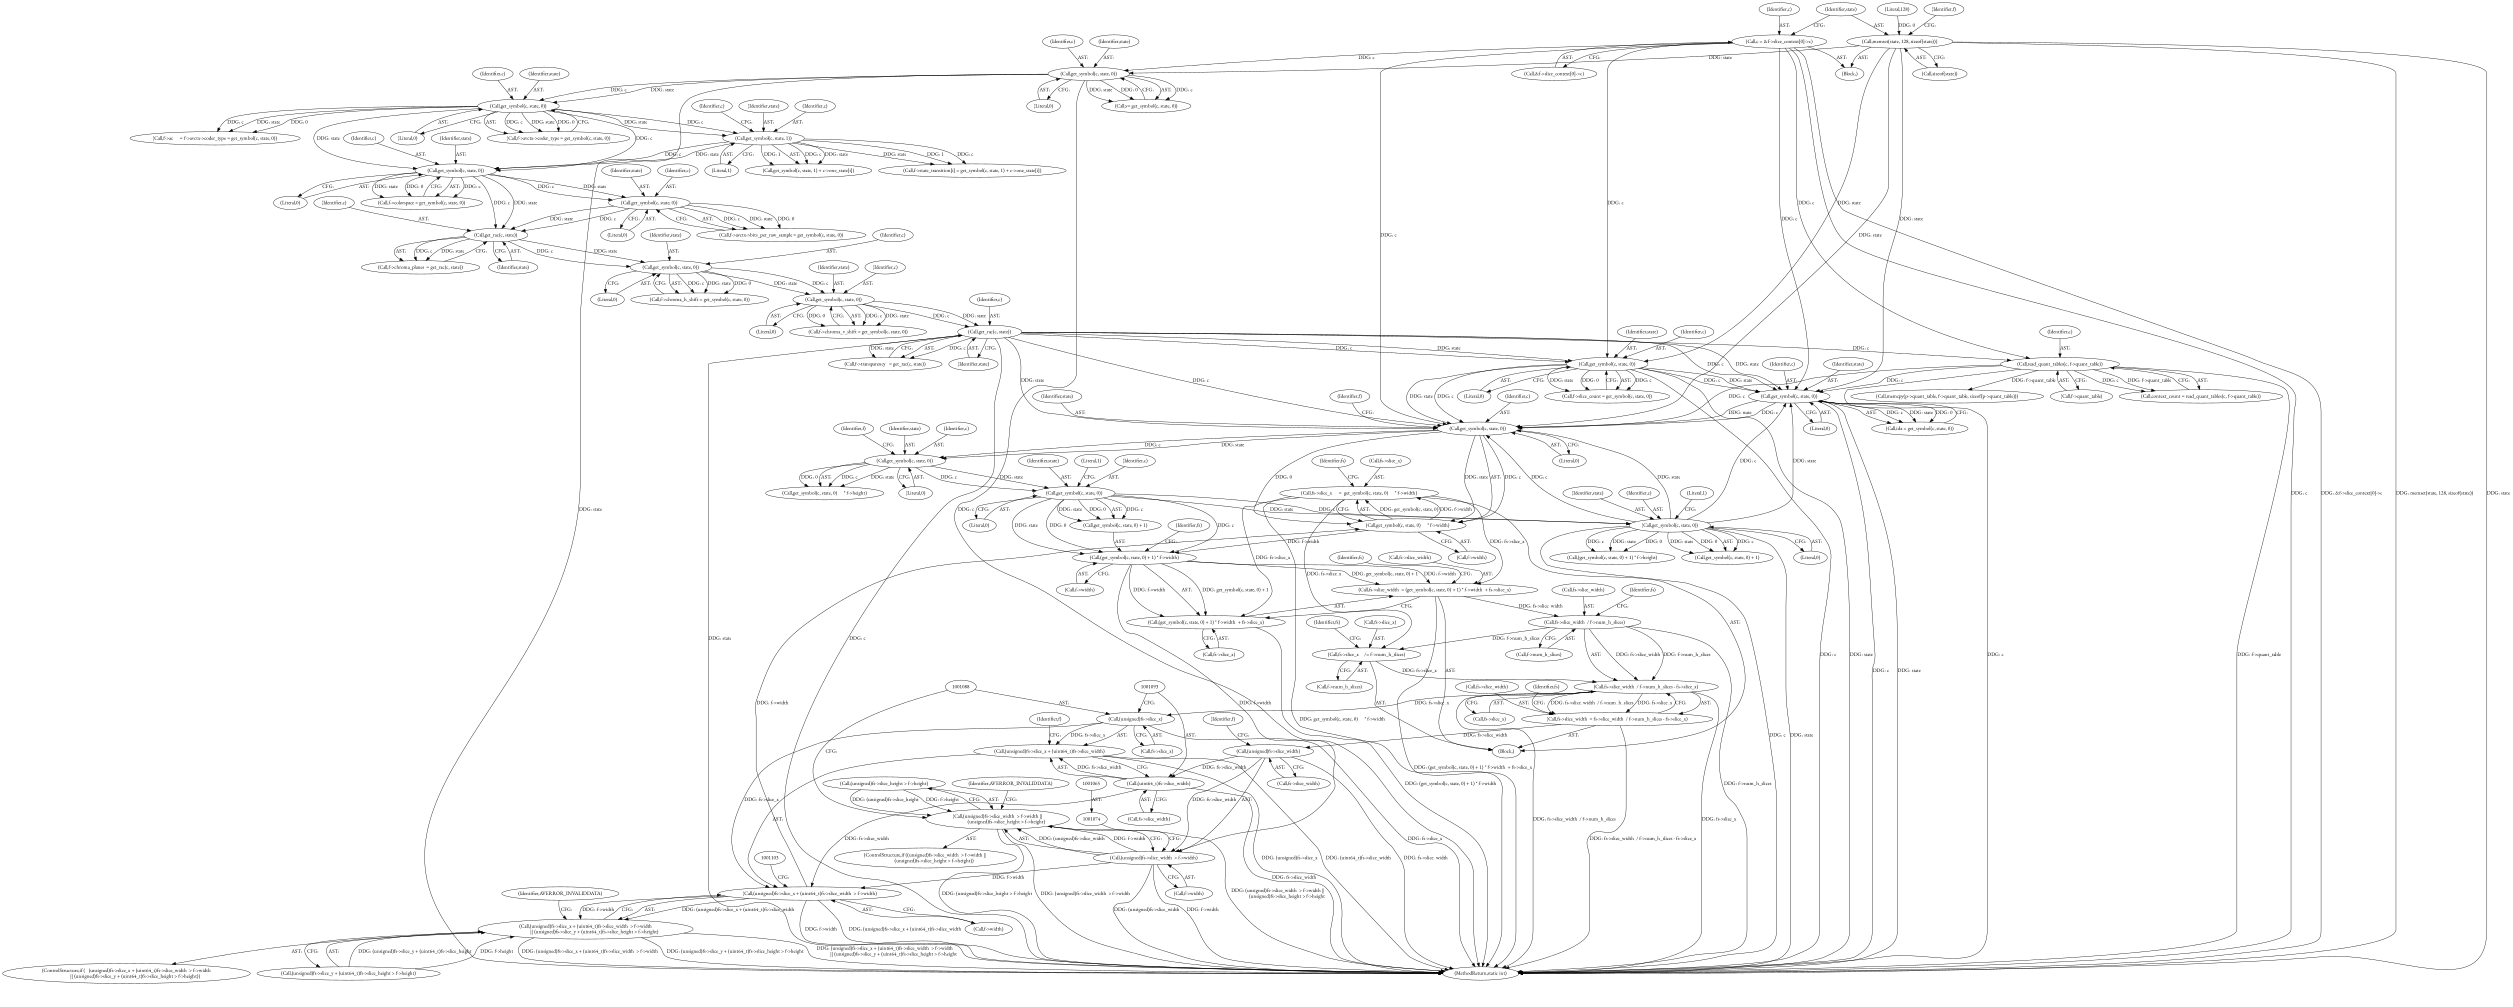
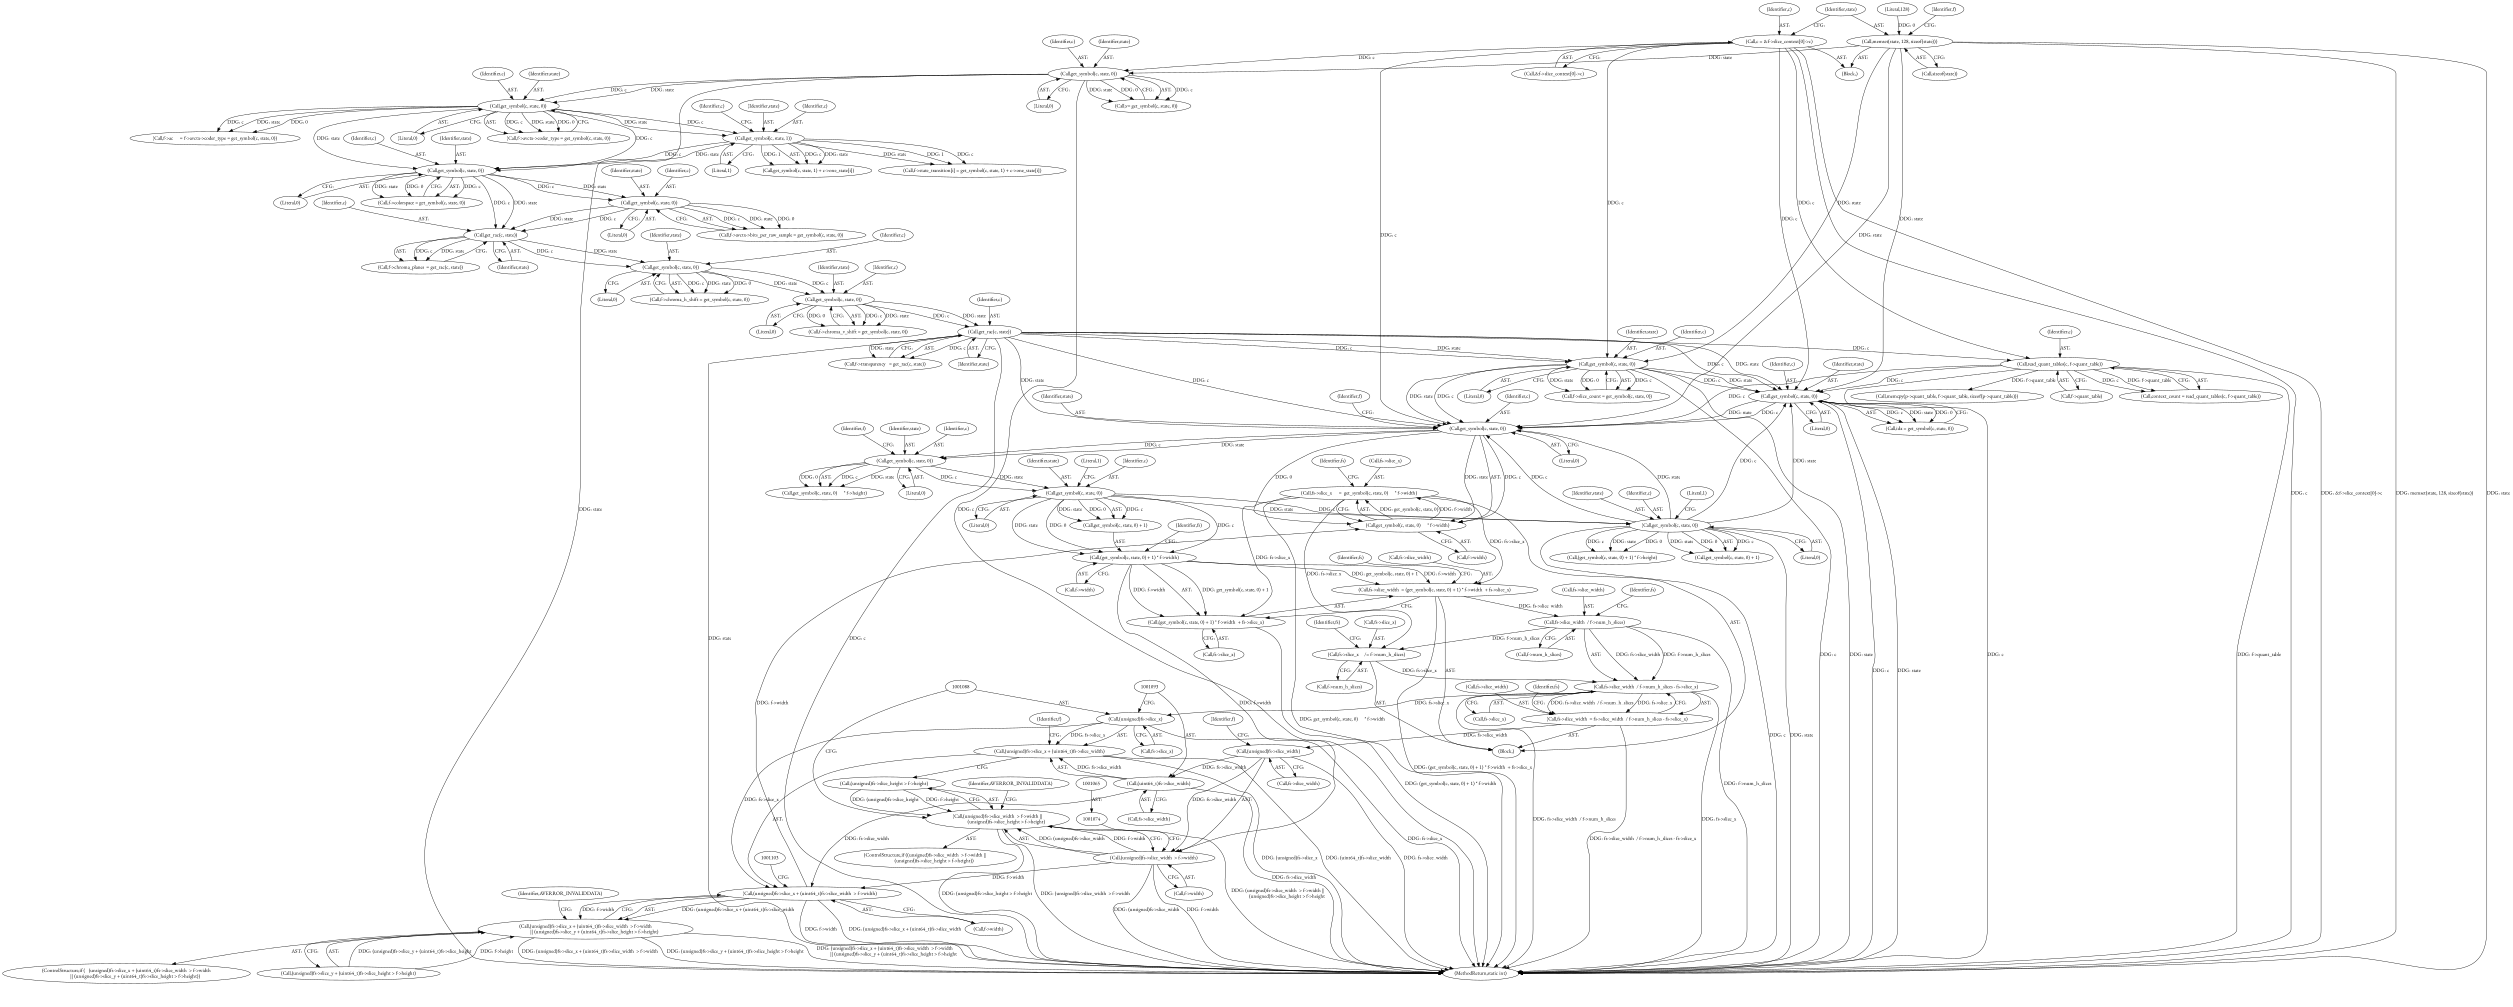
edge "(Call,get_symbol(c, state, 0)      * f->width)" -> "(Call,(get_symbol(c, state, 0) + 1) * f->width)": removed, label "DDG: f->width"
edge "(Call,(unsigned)fs->slice_x + (uint64_t)fs->slice_width)" -> "(Call,(uint64_t)fs->slice_width)": now "(Call,(unsigned)fs->slice_x + (uint64_t)fs->slice_width)" -> "(Call,(unsigned)fs->slice_height > f->height)"
